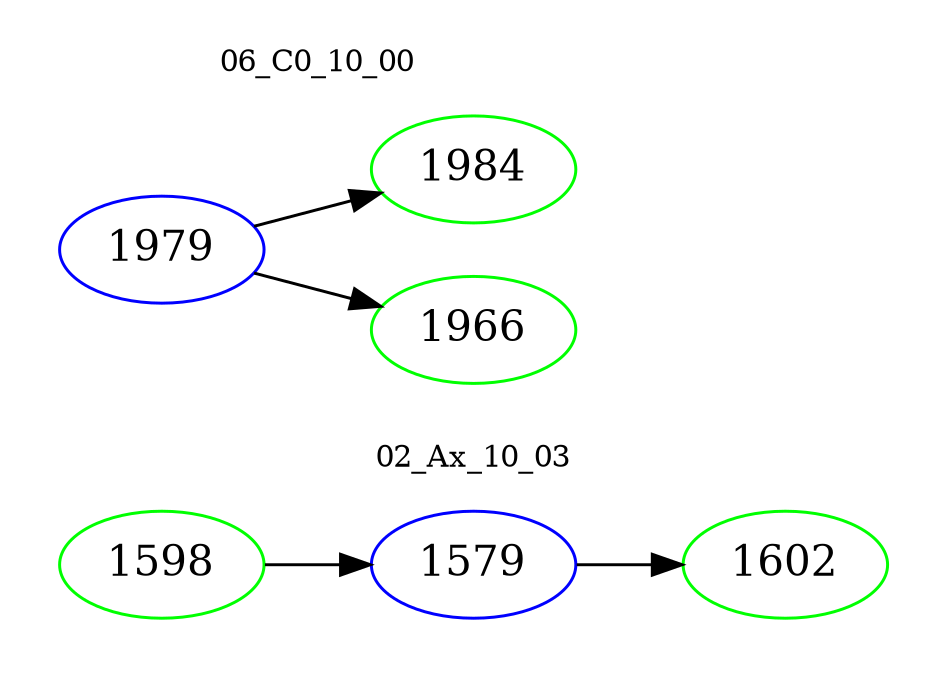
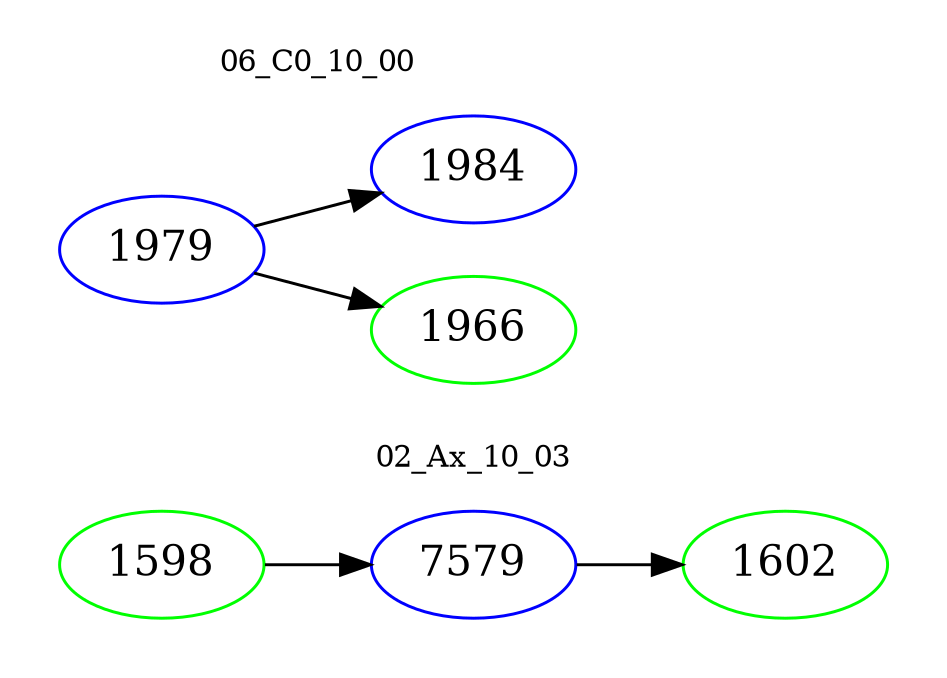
node "1984": color green -> blue
node "1579": label "1579" -> "7579"
